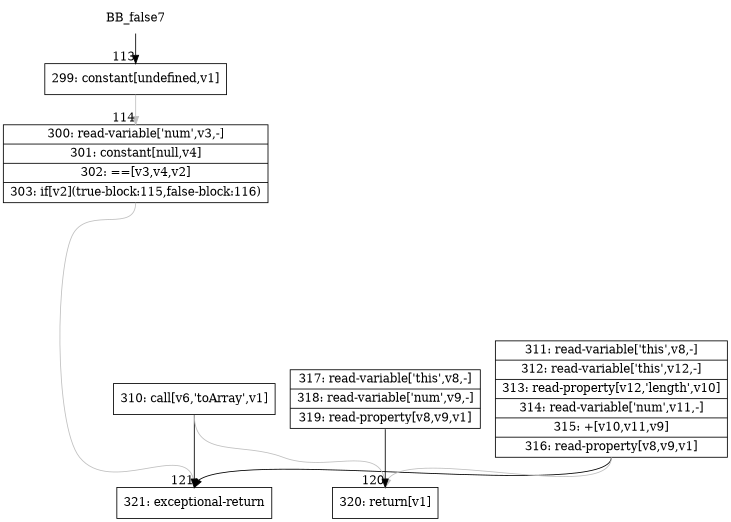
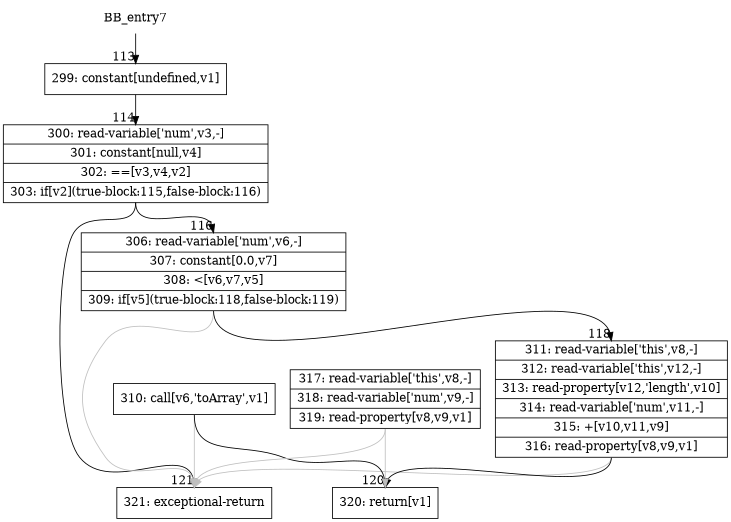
node "BB_false7": label "BB_false7" -> "BB_entry7"
edge "299: constant[undefined,v1]" -> "300: read-variable['num',v3,-]": color gray -> black
node "306: read-variable['num',v6,-]": added
edge "300: read-variable['num',v3,-]" -> "321: exceptional-return": color gray -> black
edge "310: call[v6,'toArray',v1]" -> "321: exceptional-return": color black -> gray
edge "317: read-variable['this',v8,-]" -> "320: return[v1]": color black -> gray
edge "317: read-variable['this',v8,-]" -> "321: exceptional-return": added
edge "310: call[v6,'toArray',v1]" -> "320: return[v1]": color gray -> black
edge "311: read-variable['this',v8,-]" -> "320: return[v1]": color gray -> black
edge "311: read-variable['this',v8,-]" -> "321: exceptional-return": color black -> gray
